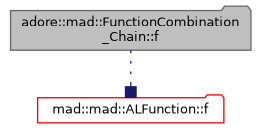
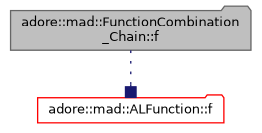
node "mad::mad::ALFunction::f": label "mad::mad::ALFunction::f" -> "adore::mad::ALFunction::f"
